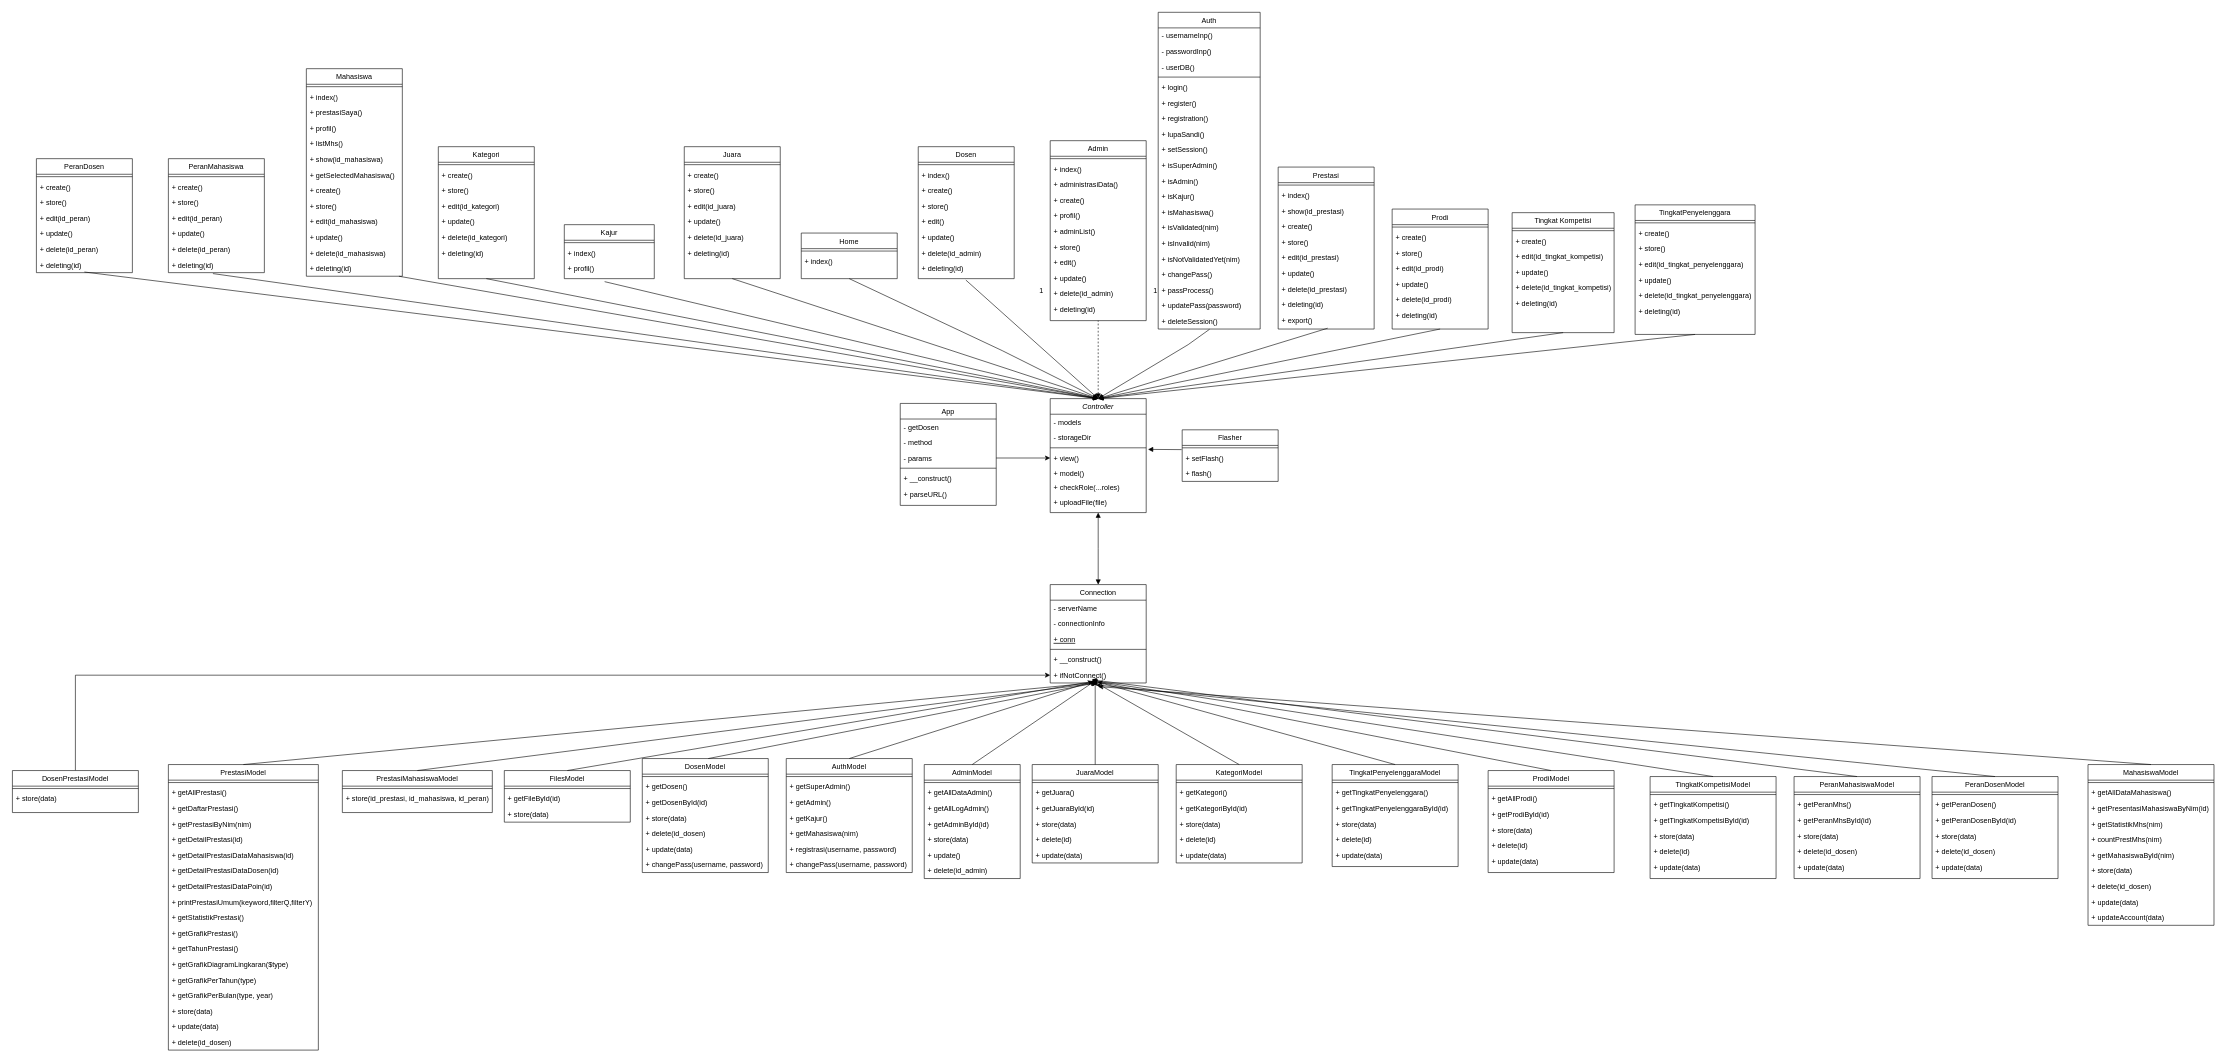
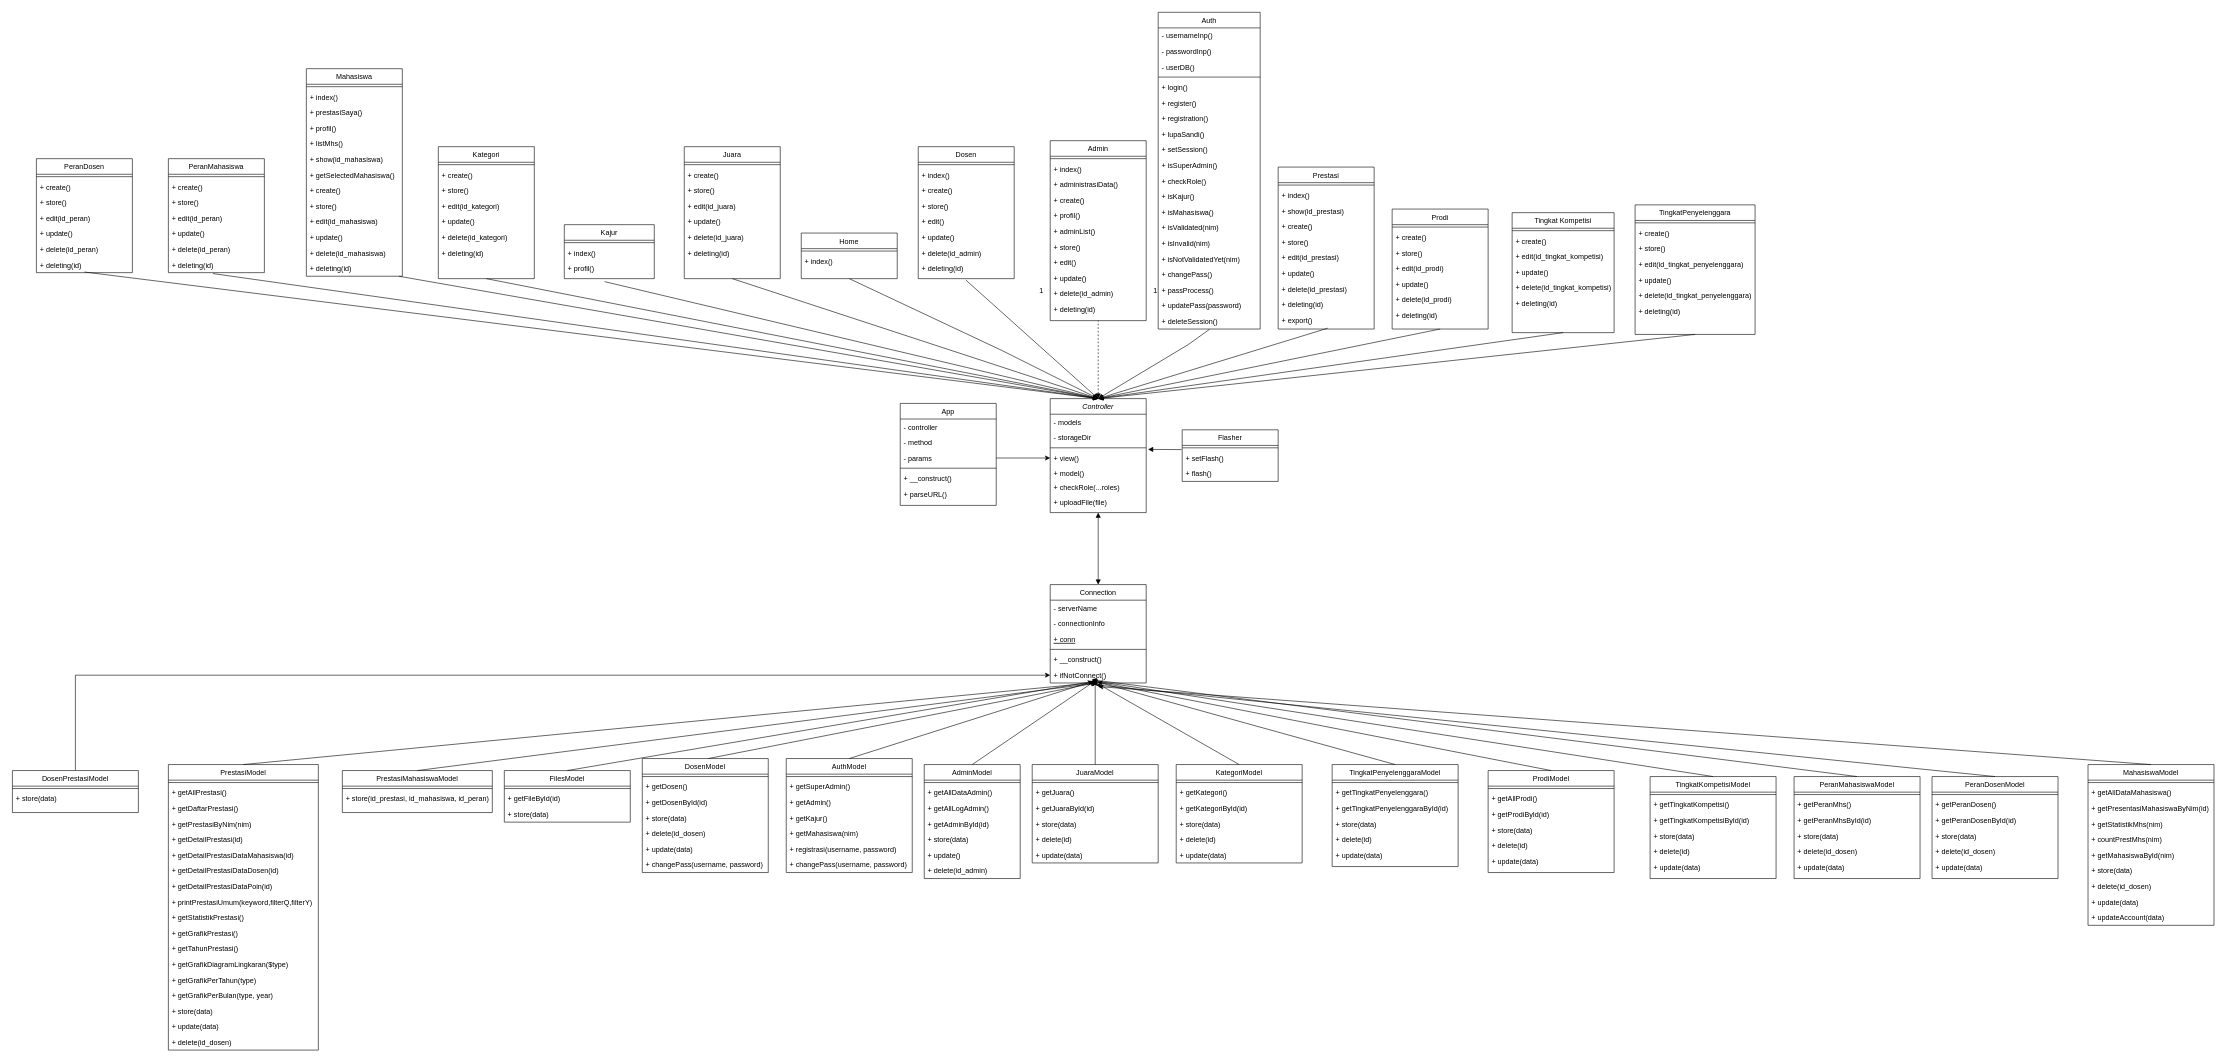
node "+ isAdmin()": label "+ isAdmin()" -> "+ checkRole()"
node "- getDosen": label "- getDosen" -> "- controller"
